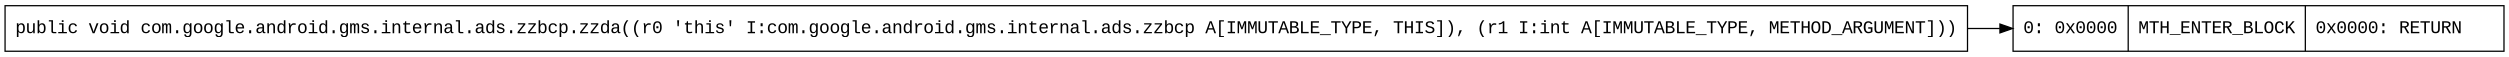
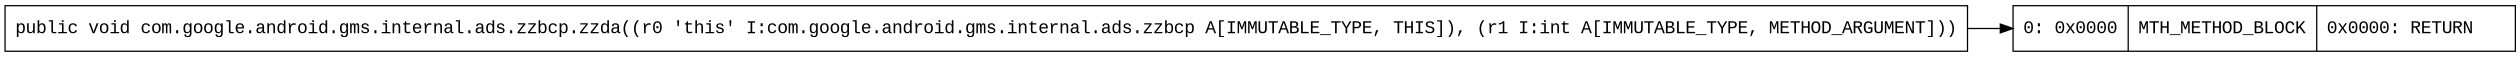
node "0: 0x0000": text "MTH_ENTER_BLOCK" -> "MTH_METHOD_BLOCK"
